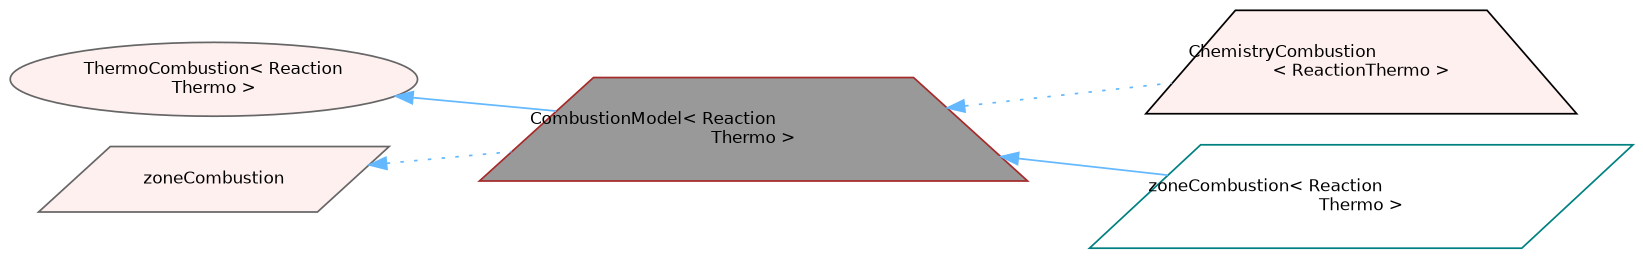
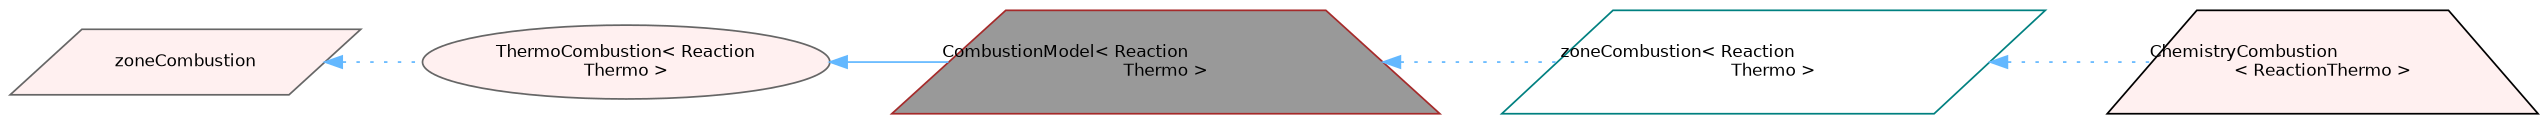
edge "ChemistryCombustion < ReactionThermo >" -> "CombustionModel< Reaction Thermo >": now "ChemistryCombustion < ReactionThermo >" -> "zoneCombustion< Reaction Thermo >"
edge "CombustionModel< Reaction Thermo >" -> "zoneCombustion": now "ThermoCombustion< Reaction Thermo >" -> "zoneCombustion"
edge "zoneCombustion< Reaction Thermo >" -> "CombustionModel< Reaction Thermo >": style solid -> dotted
